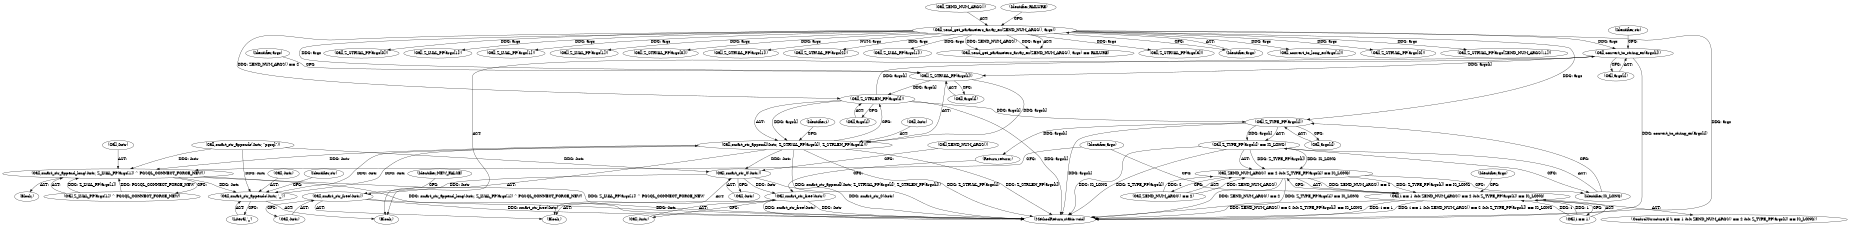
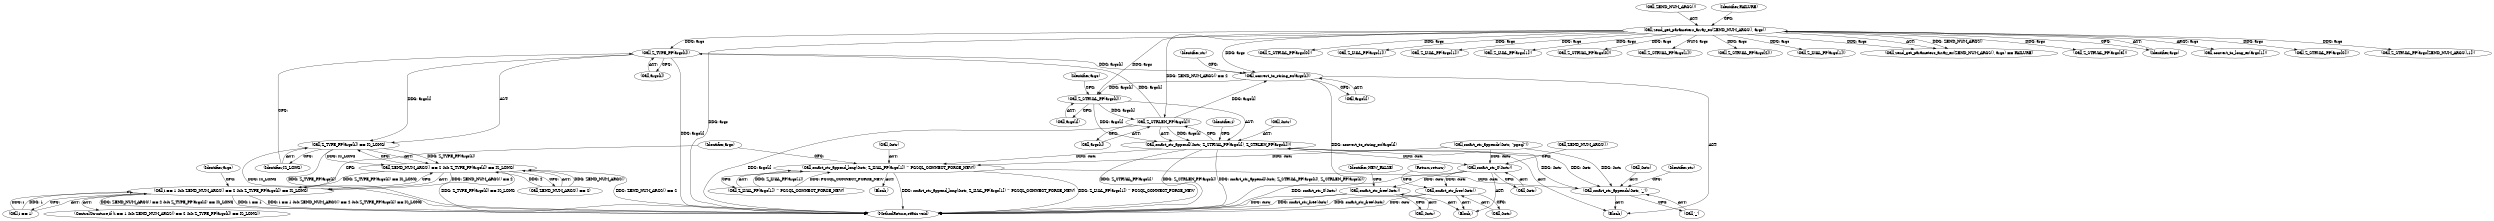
edge "(Call,zend_get_parameters_array_ex(ZEND_NUM_ARGS(), args))" -> "(Call,convert_to_long_ex(args[1]))": label "DDG: args" -> "ARGS: args"
edge "(Call,Z_TYPE_PP(args[i]))" -> "(Return,return;)": now "(Call,Z_TYPE_PP(args[i]))" -> "(Call,convert_to_string_ex(args[i]))"
edge "(Call,ZEND_NUM_ARGS() == 2 && Z_TYPE_PP(args[i]) == IS_LONG)" -> "(Identifier,IS_LONG)": now "(Call,ZEND_NUM_ARGS() == 2 && Z_TYPE_PP(args[i]) == IS_LONG)" -> "(Call,Z_TYPE_PP(args[i]) == IS_LONG)"
node "(Literal,'_')": label "(Literal,'_')" -> "(Call,'_')"
